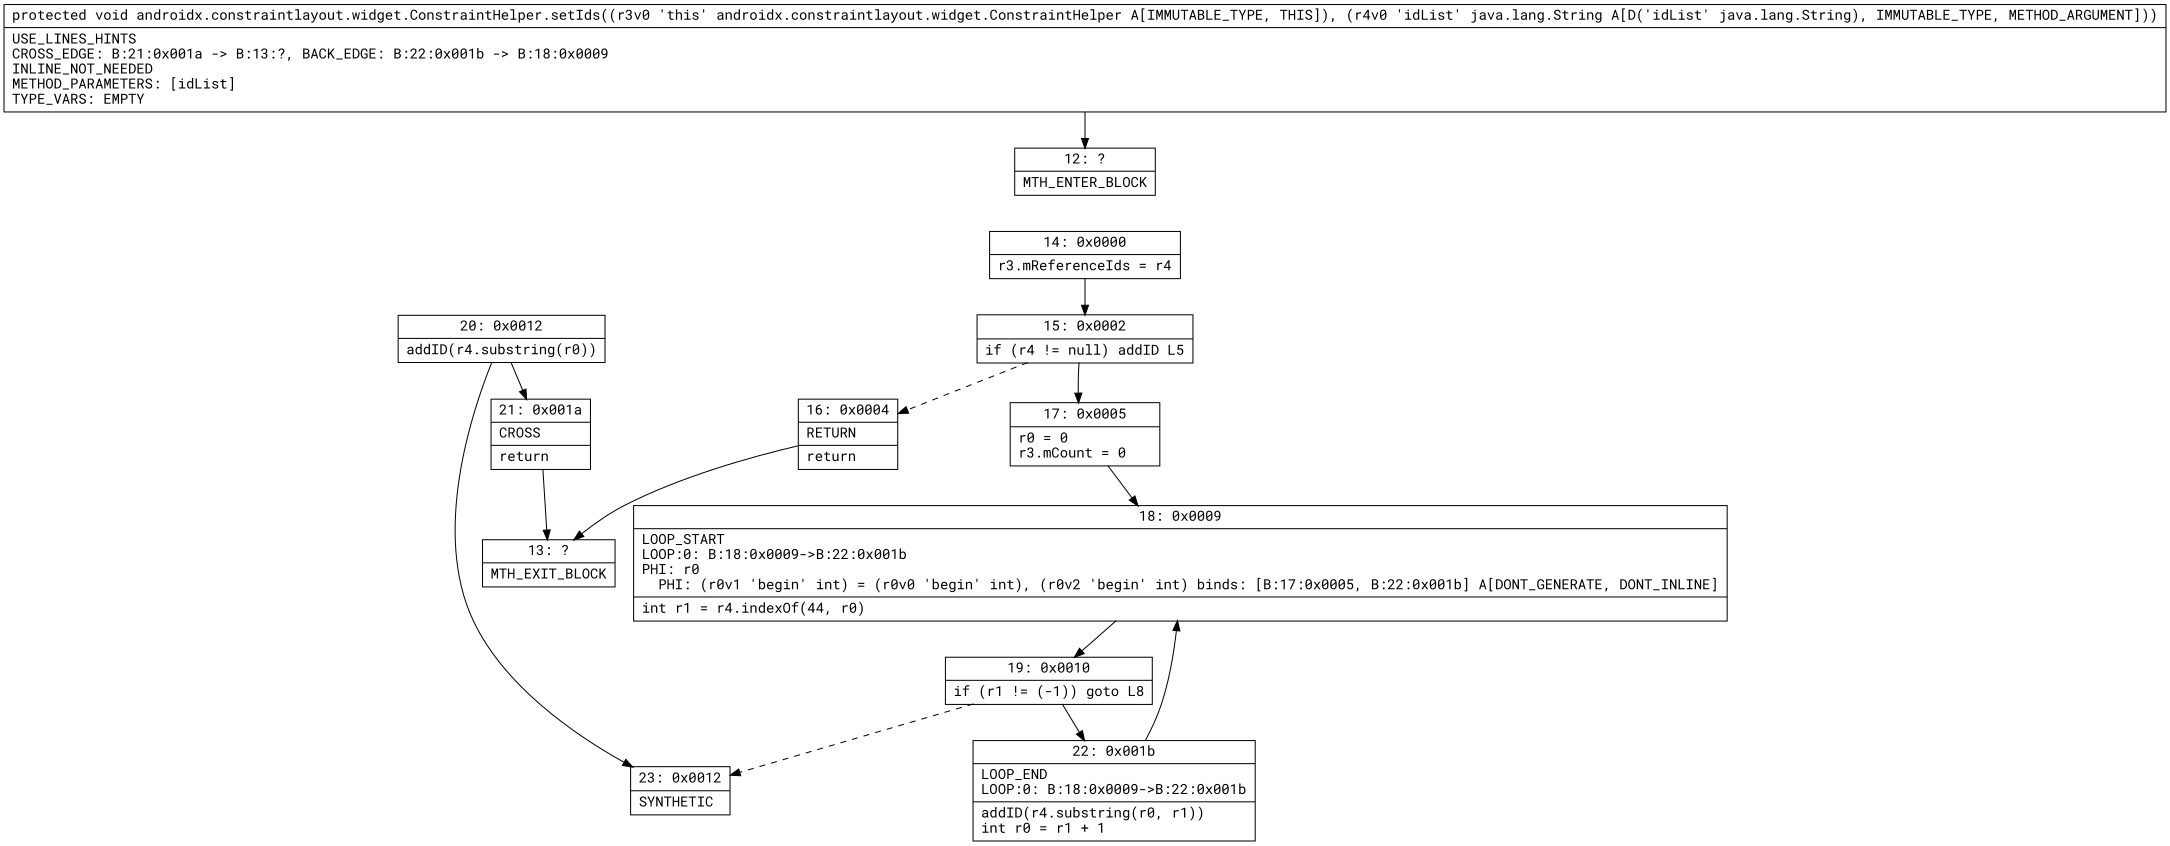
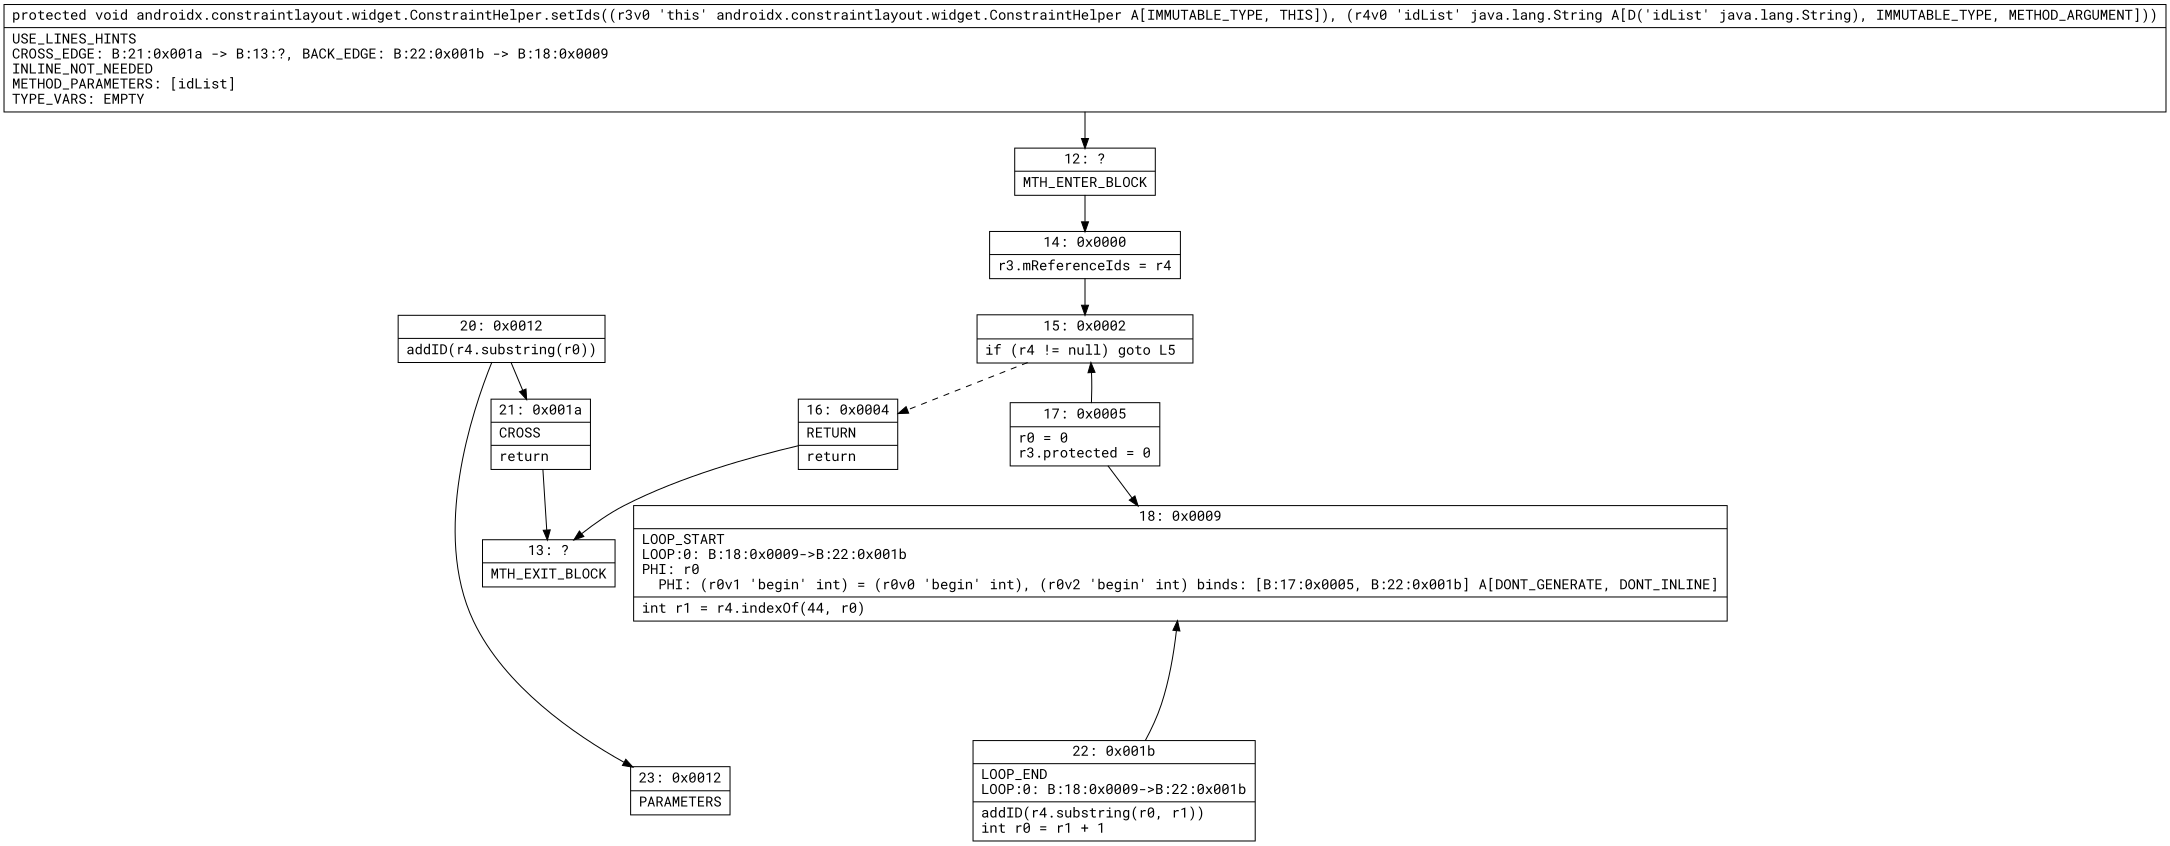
edge "12: ?" -> "14: 0x0000": added
node "15: 0x0002": text "if (r4 != null) addID L5" -> "if (r4 != null) goto L5"
edge "15: 0x0002" -> "17: 0x0005": reversed
node "17: 0x0005": text "r3.mCount = 0" -> "r3.protected = 0"
node "19: 0x0010": removed
node "23: 0x0012": text "SYNTHETIC" -> "PARAMETERS"
